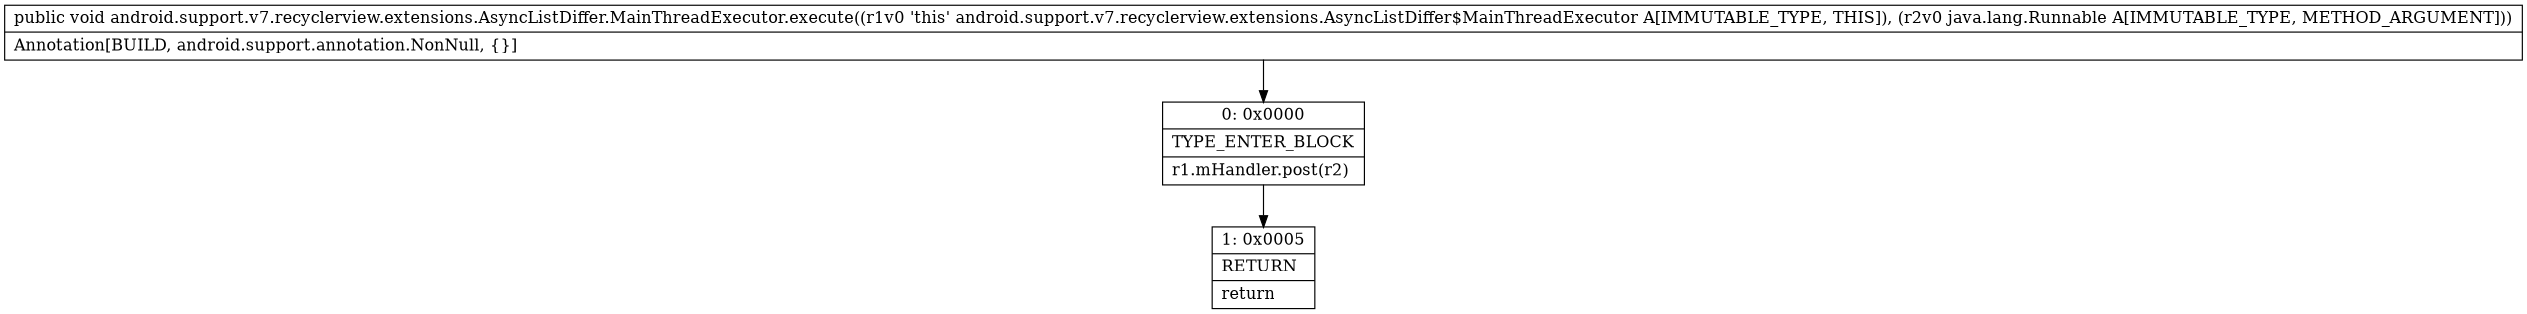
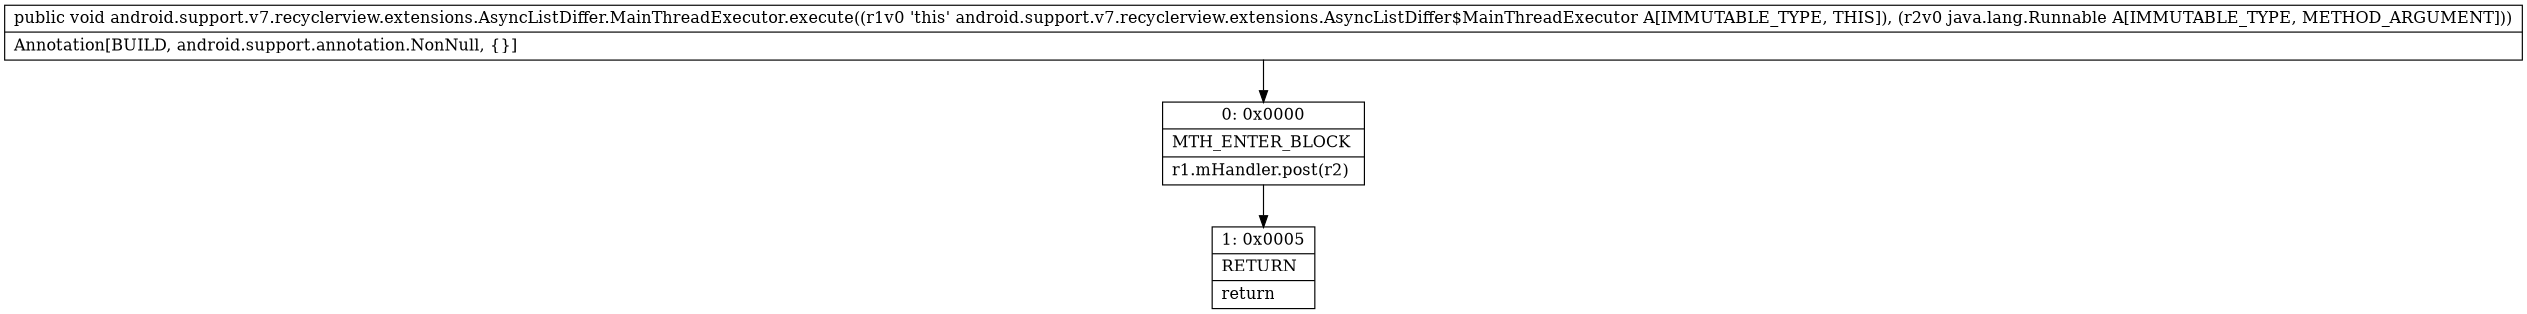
node "0: 0x0000": text "TYPE_ENTER_BLOCK" -> "MTH_ENTER_BLOCK"
